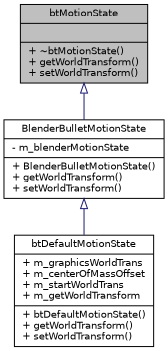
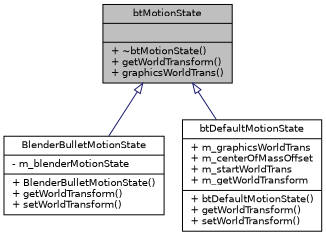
node "btMotionState": text "+ setWorldTransform()" -> "+ graphicsWorldTrans()"
edge "btDefaultMotionState" -> "BlenderBulletMotionState": now "btDefaultMotionState" -> "btMotionState"
